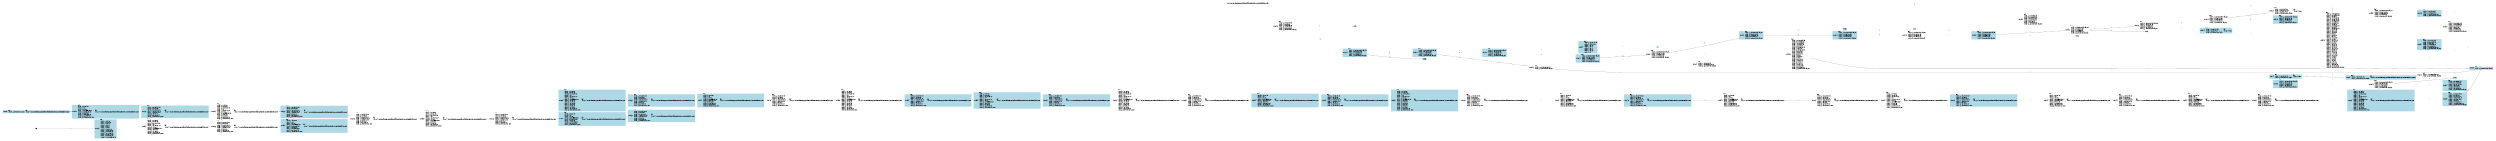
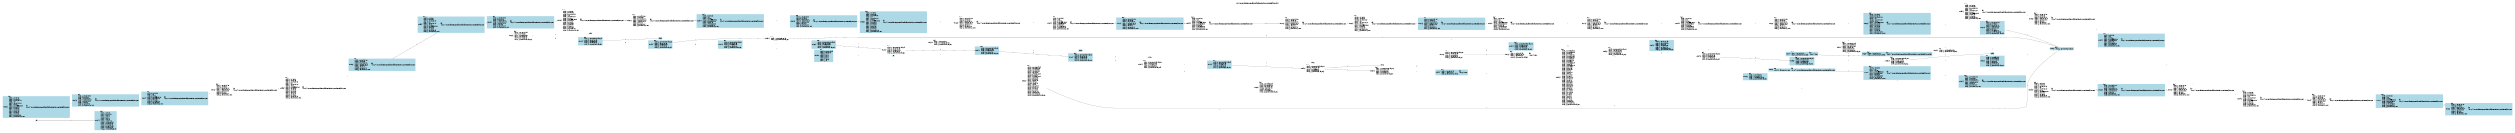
node "0x4019c4 [25]": added
